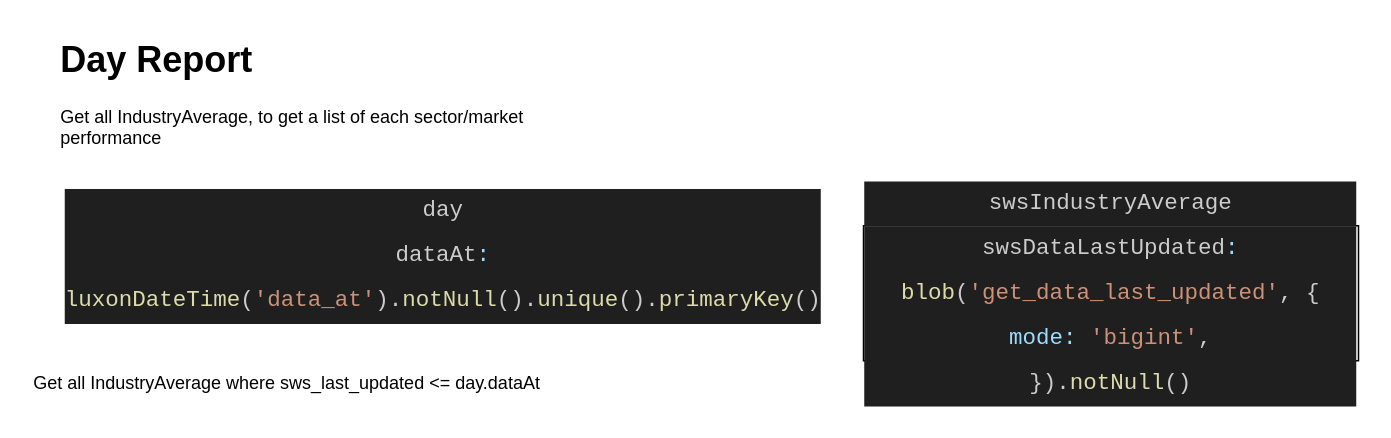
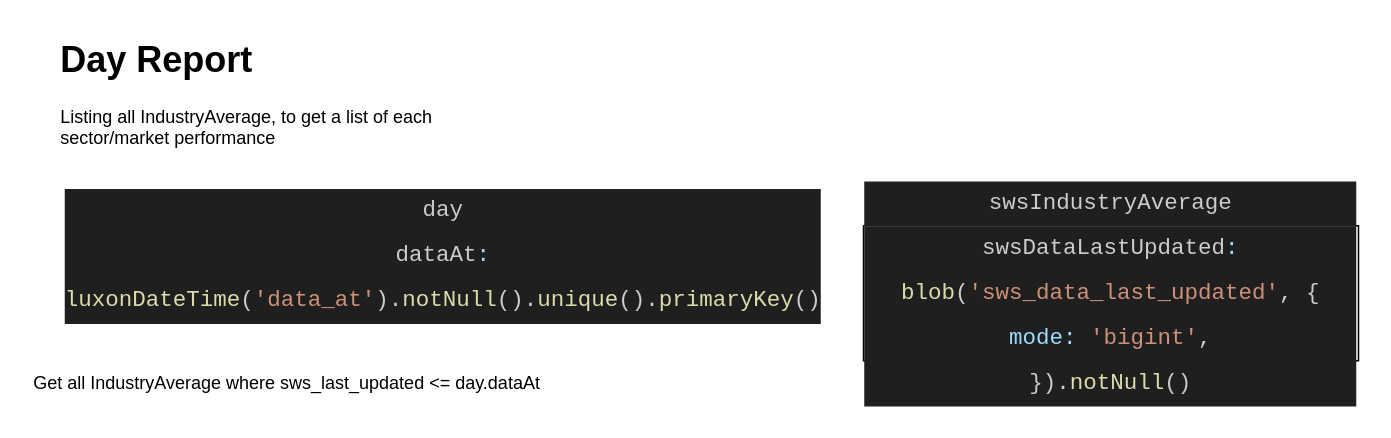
node "Day ReportGet all IndustryAverage, to get a list of each sector/market performance": label "Day ReportGet all IndustryAverage, to get a list of each sector/market performance" -> "Day ReportListing all IndustryAverage, to get a list of each sector/market performance"
node "swsIndustryAverage swsDataLastUpdated: blob('get_data_last_updated', { mode: 'bigint', }).notNull()": label "swsIndustryAverage swsDataLastUpdated: blob('get_data_last_updated', { mode: 'bigint', }).notNull()" -> "swsIndustryAverage swsDataLastUpdated: blob('sws_data_last_updated', { mode: 'bigint', }).notNull()"
